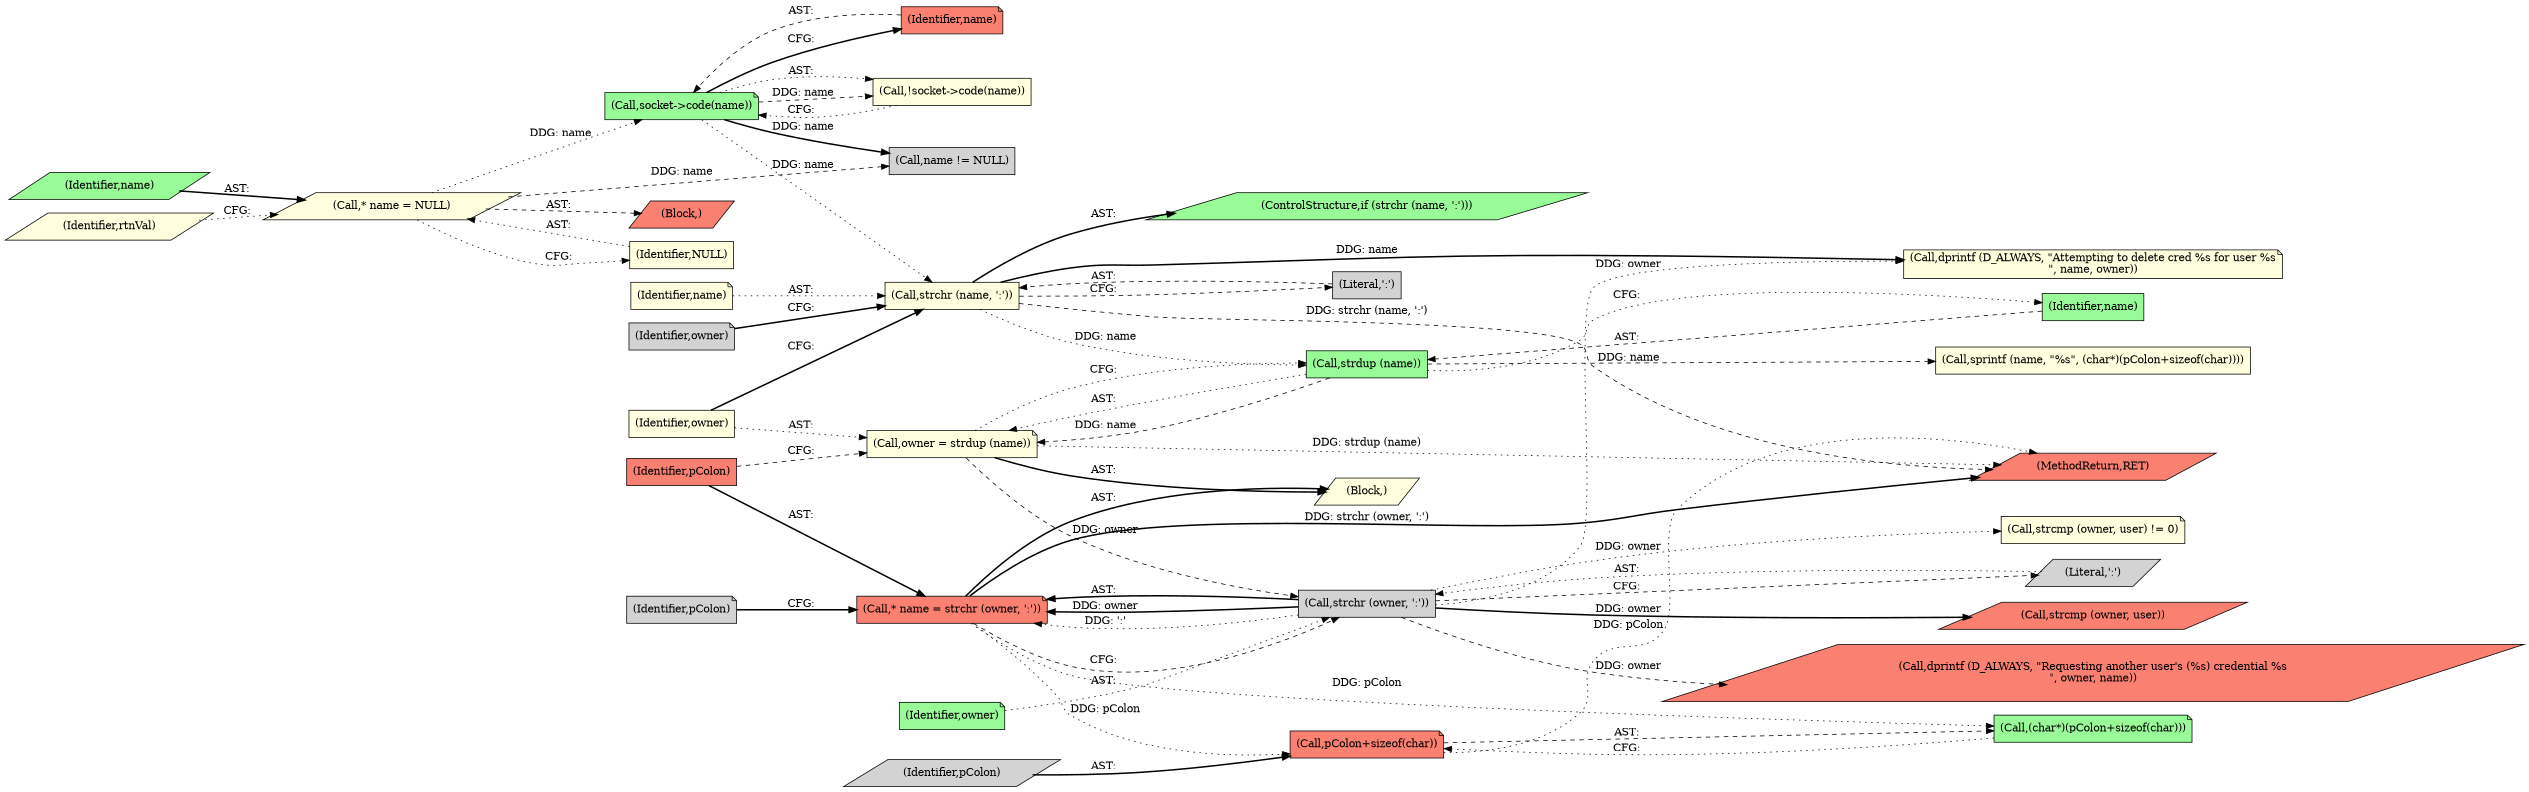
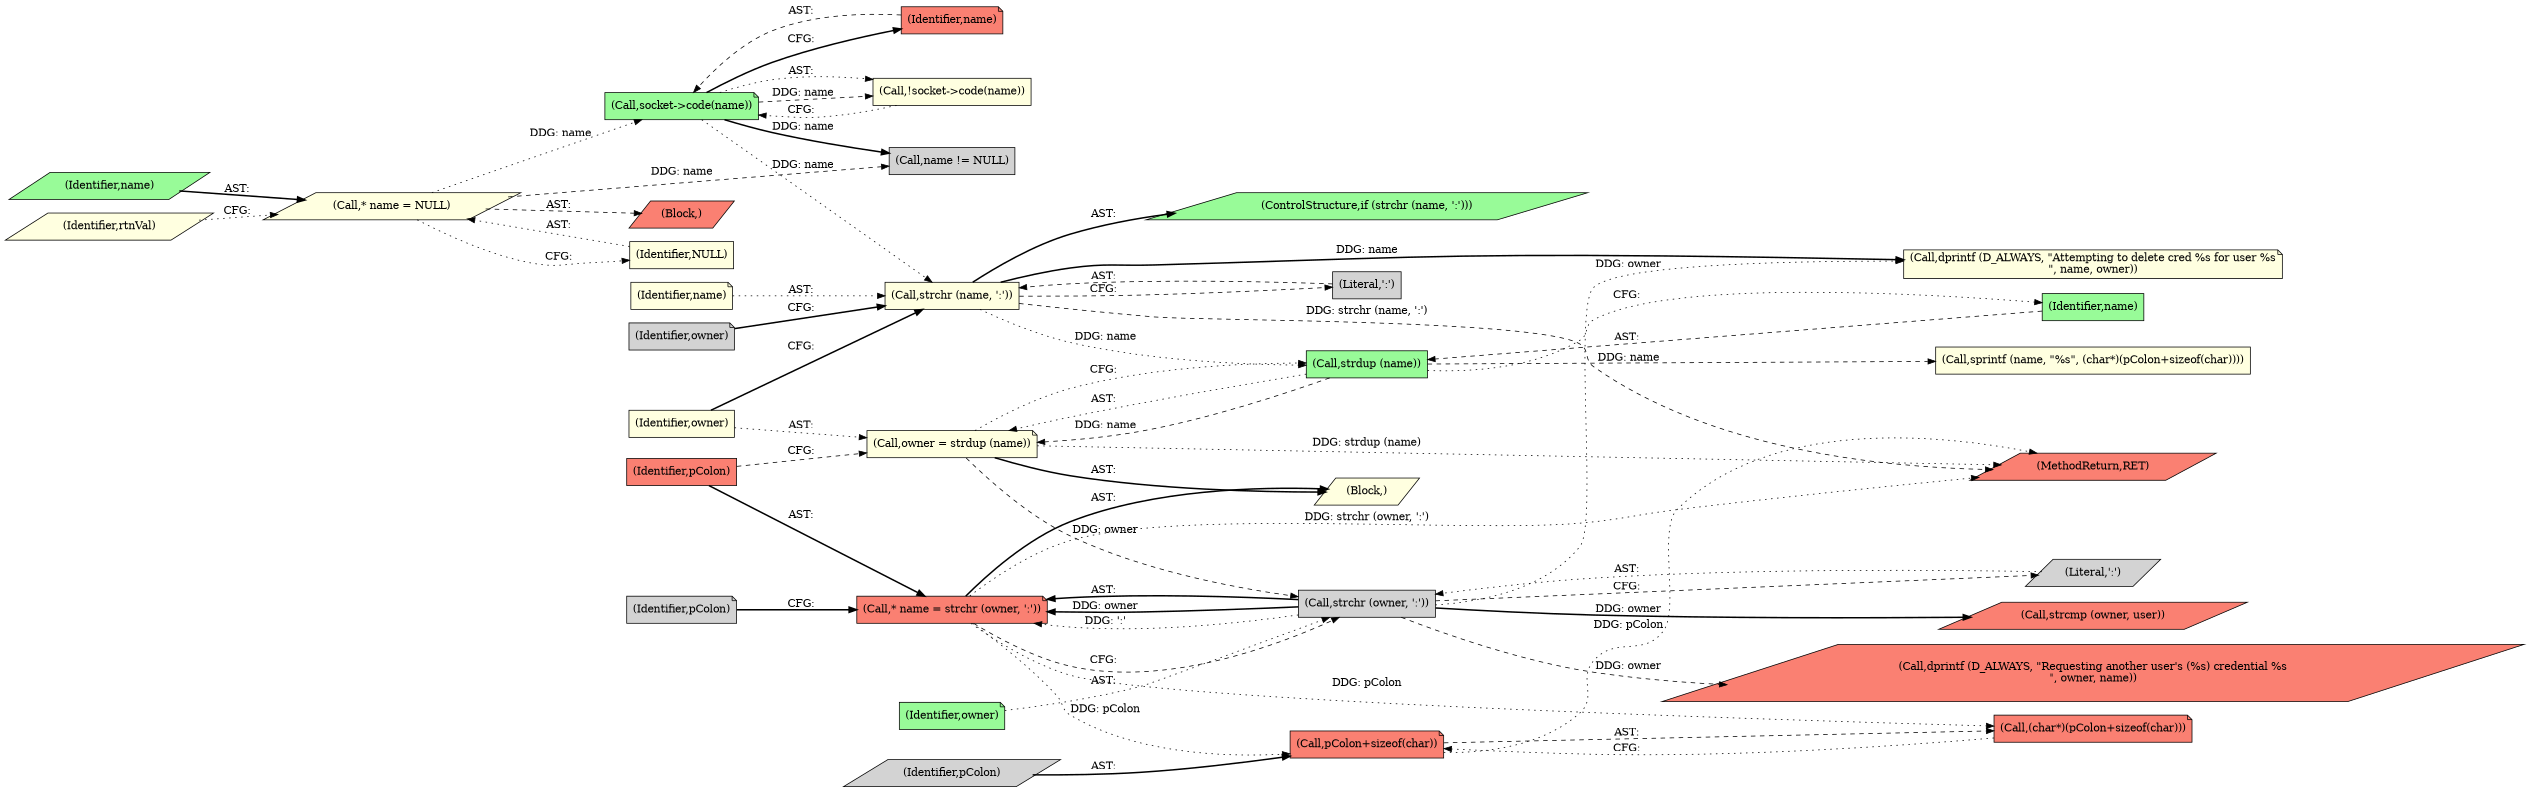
edge "(Call,* name = strchr (owner, ':'))" -> "(MethodReturn,RET)": style bold -> dotted
node "(Call,strcmp (owner, user) != 0)": removed
node "(Call,(char*)(pColon+sizeof(char)))": fillcolor palegreen -> salmon
